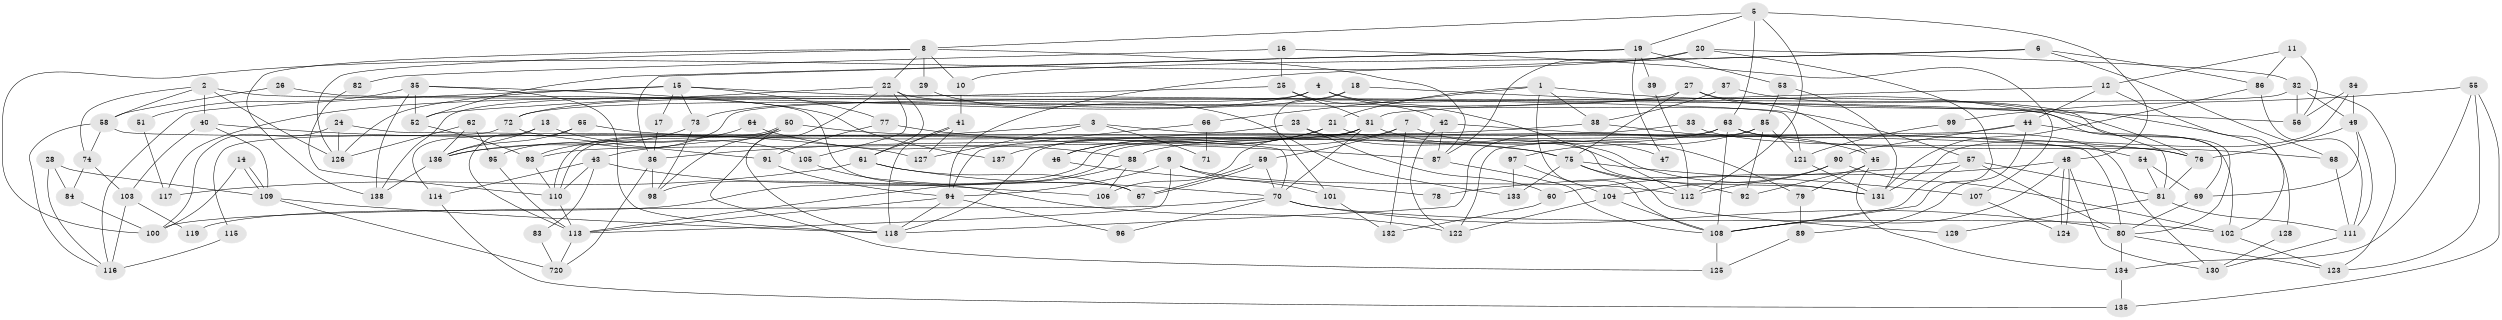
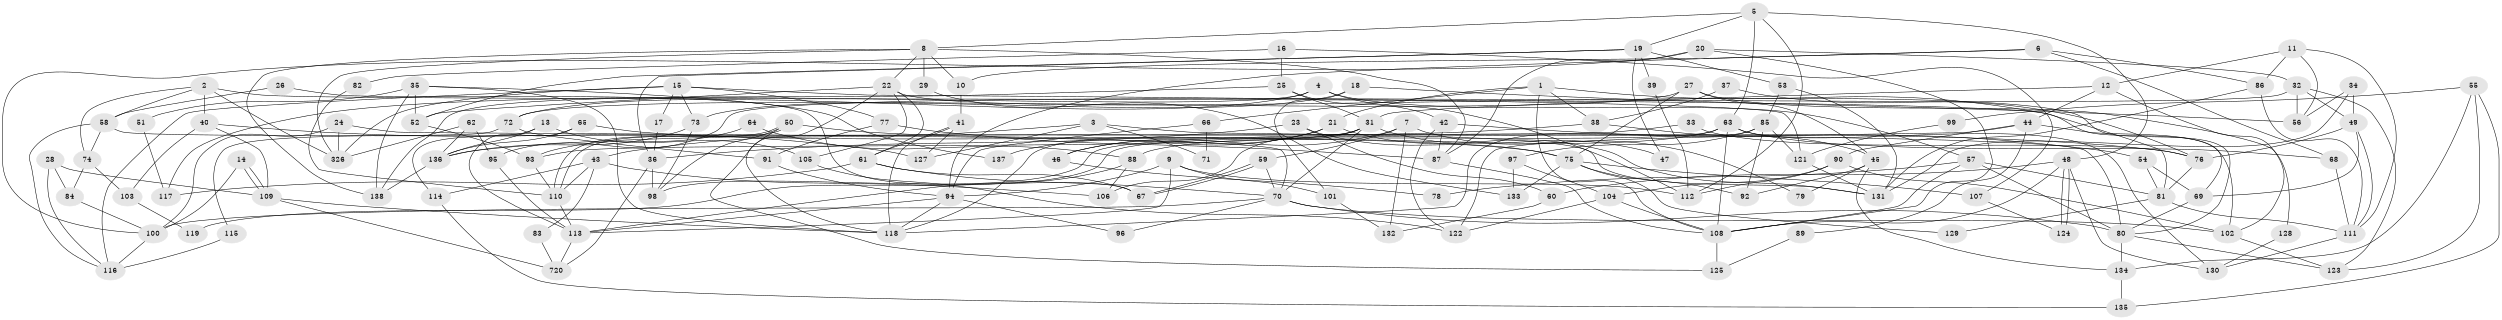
edge "11" -- "111": added
node "126": label "126" -> "326"
edge "79" -- "89": removed
edge "103" -- "116": now "100" -- "116"
